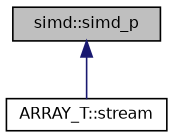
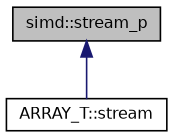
node "simd::simd_p": label "simd::simd_p" -> "simd::stream_p"
